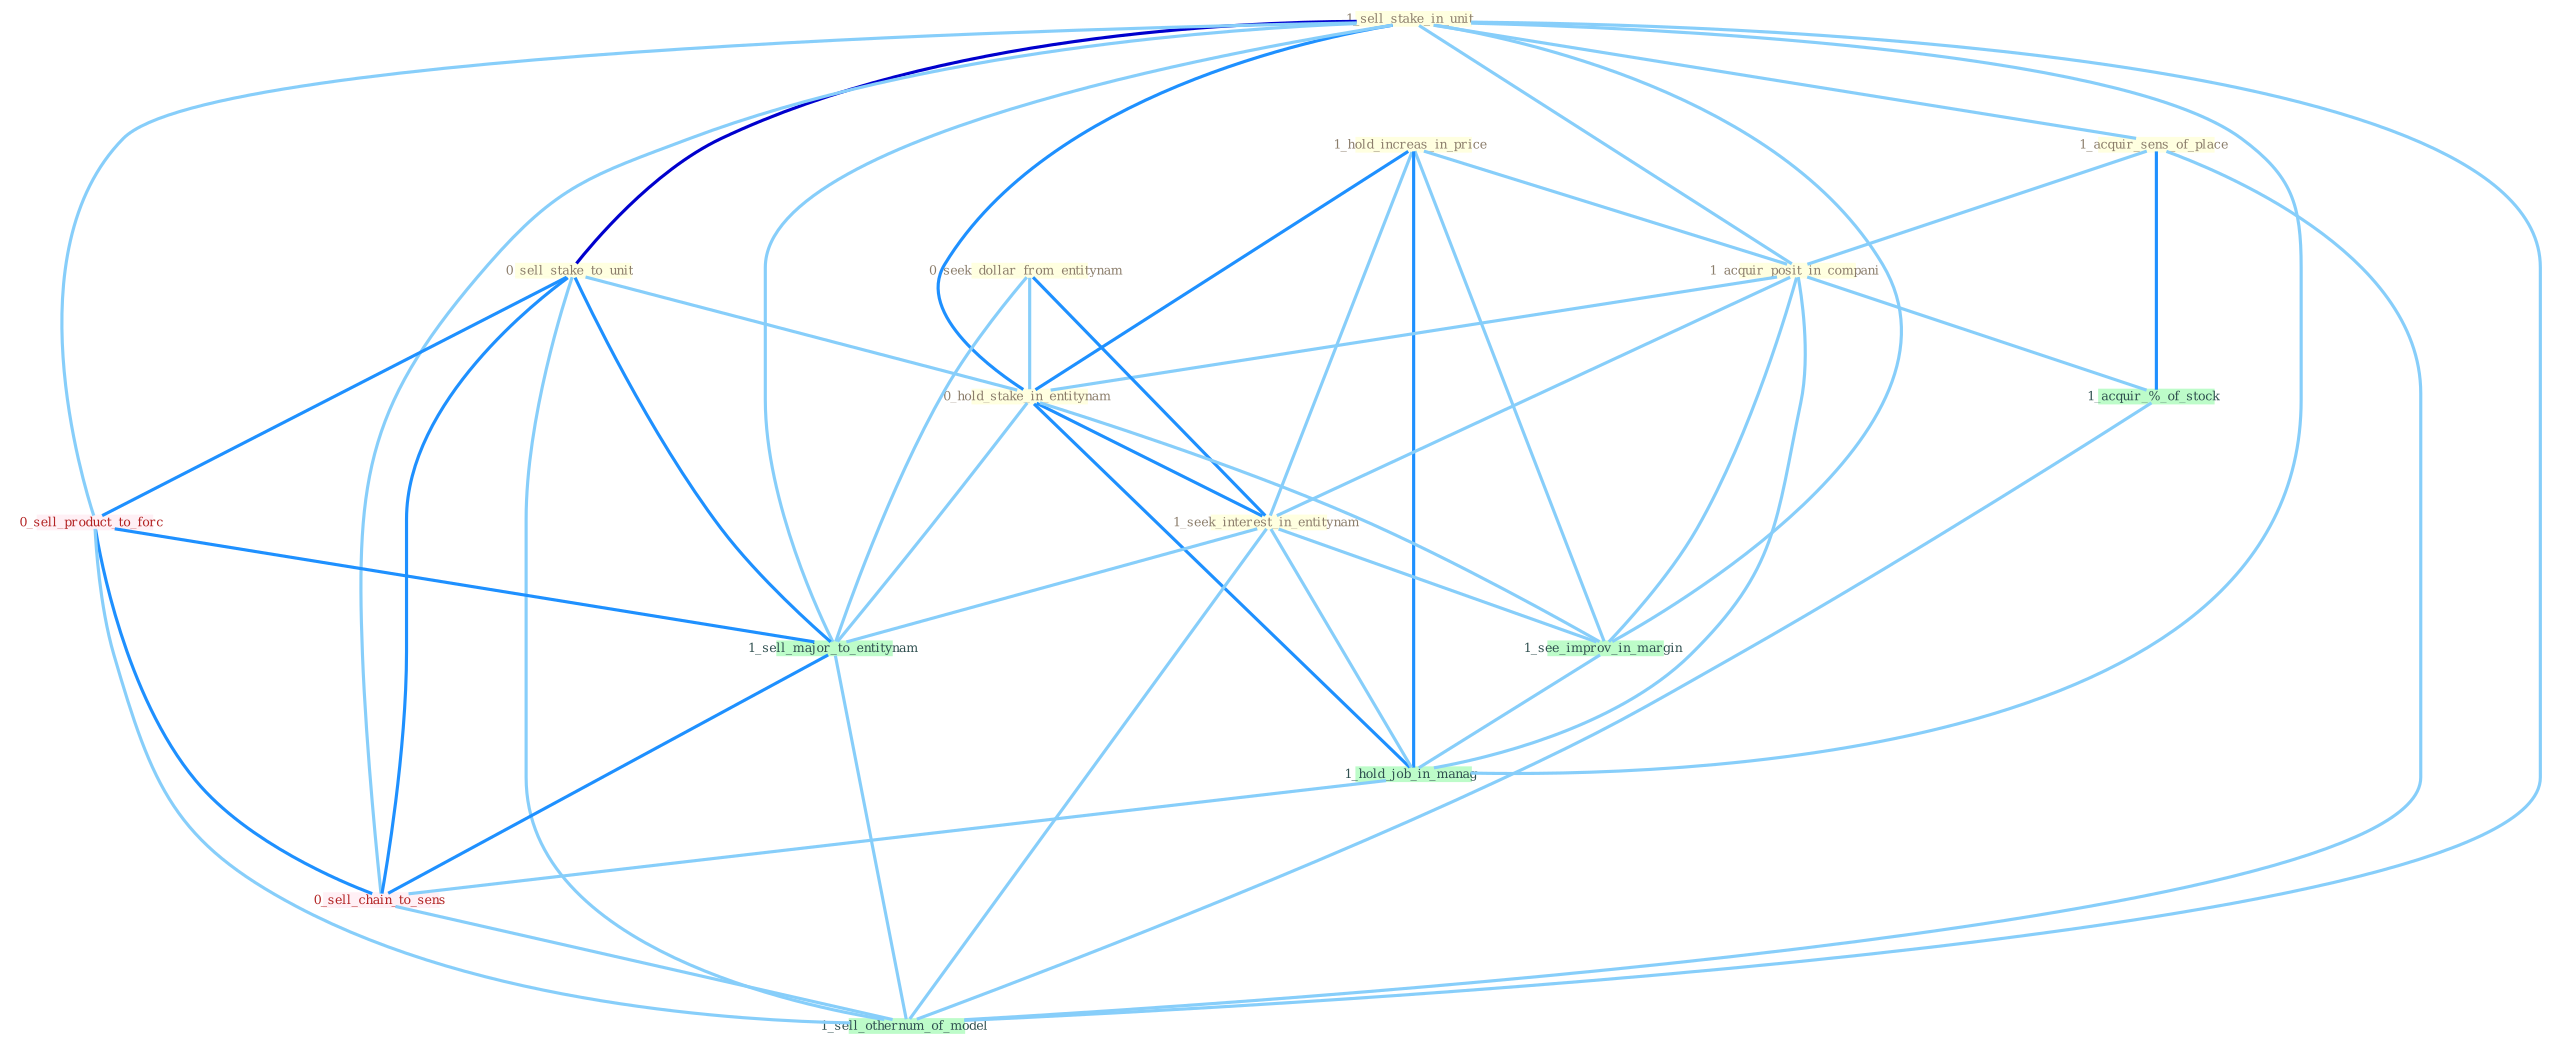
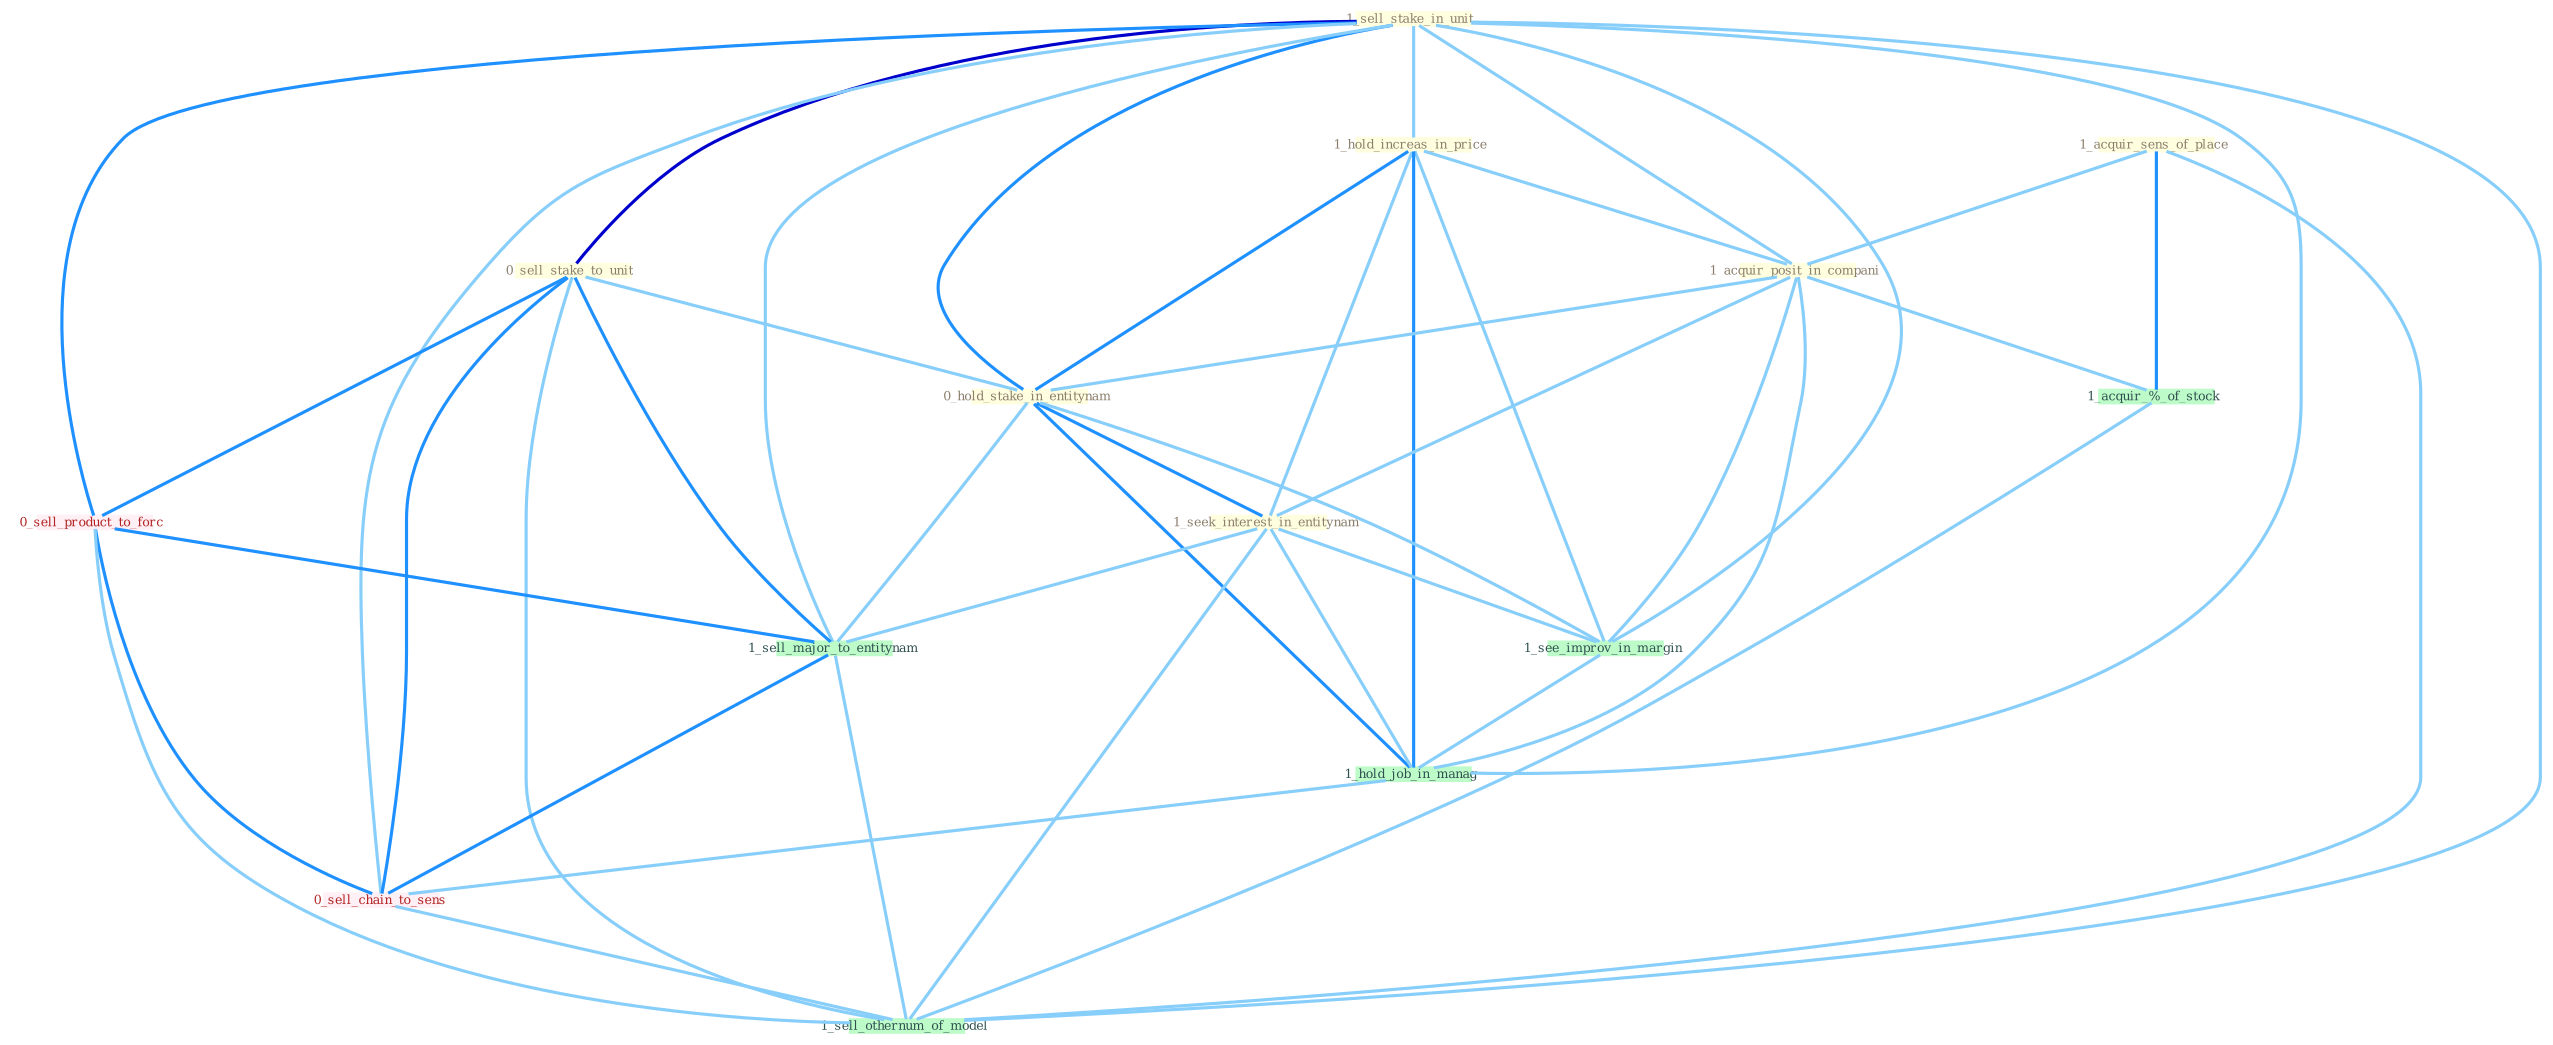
edge "1_sell_stake_in_unit" -- "0_sell_product_to_forc": color #87cefa -> #1e90ff
edge "1_sell_stake_in_unit" -- "1_acquir_sens_of_place": now "1_sell_stake_in_unit" -- "1_hold_increas_in_price"
node "0_seek_dollar_from_entitynam": removed
